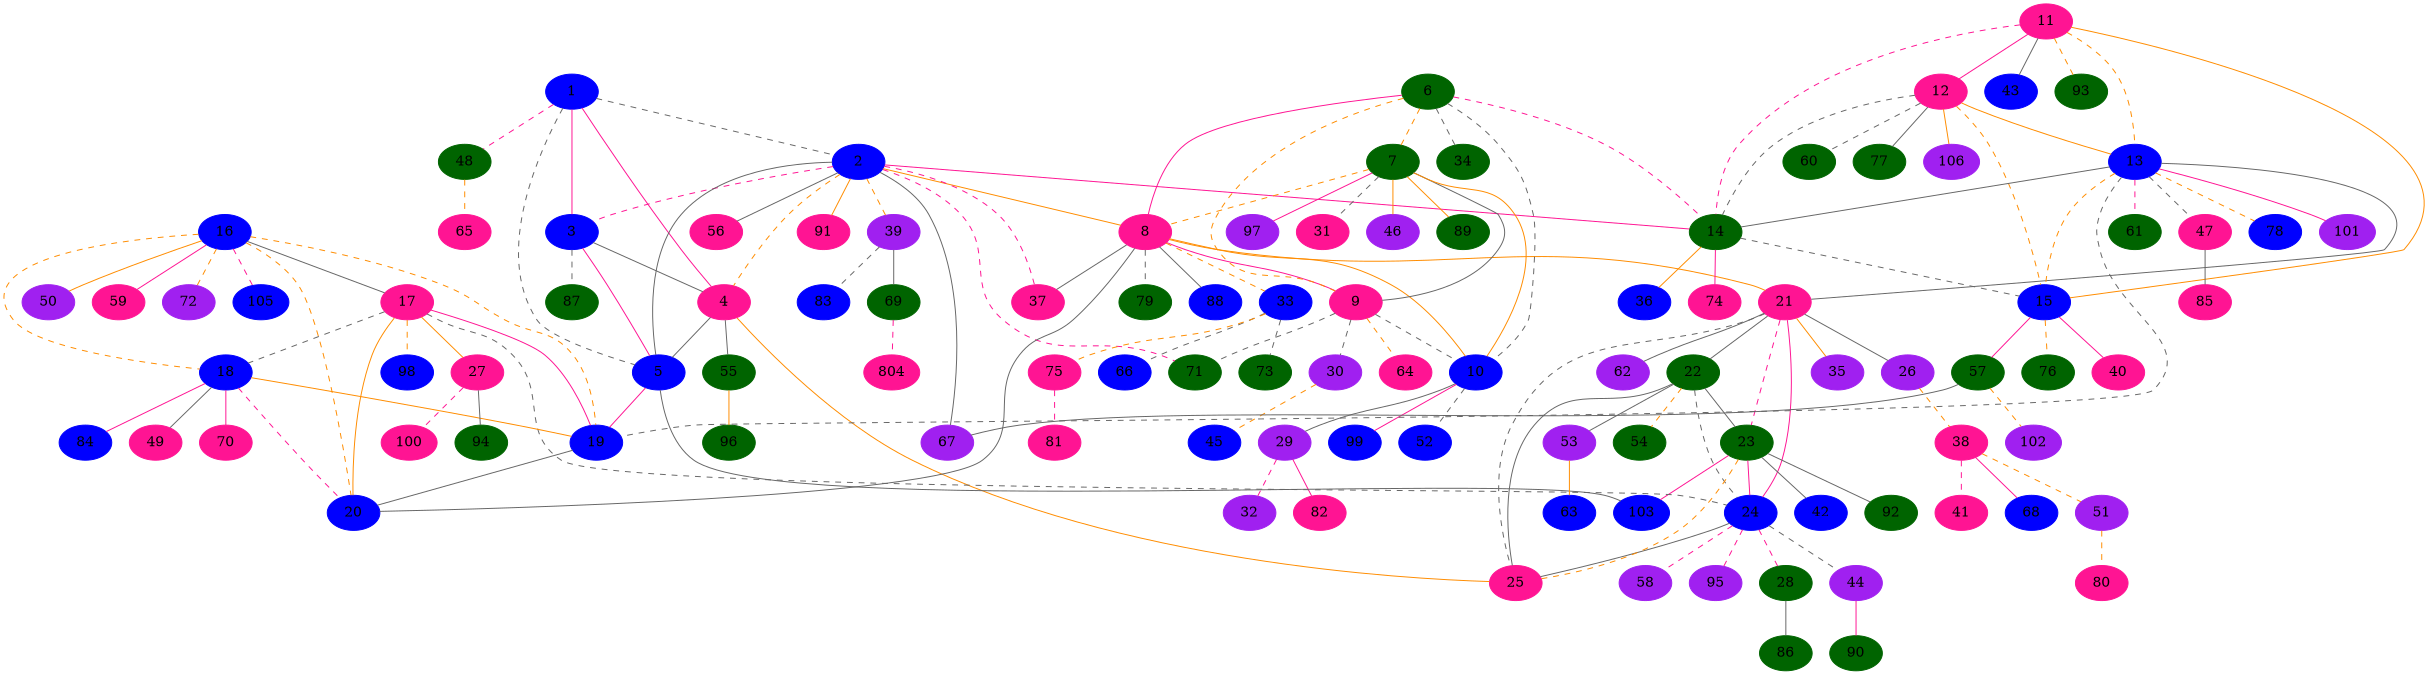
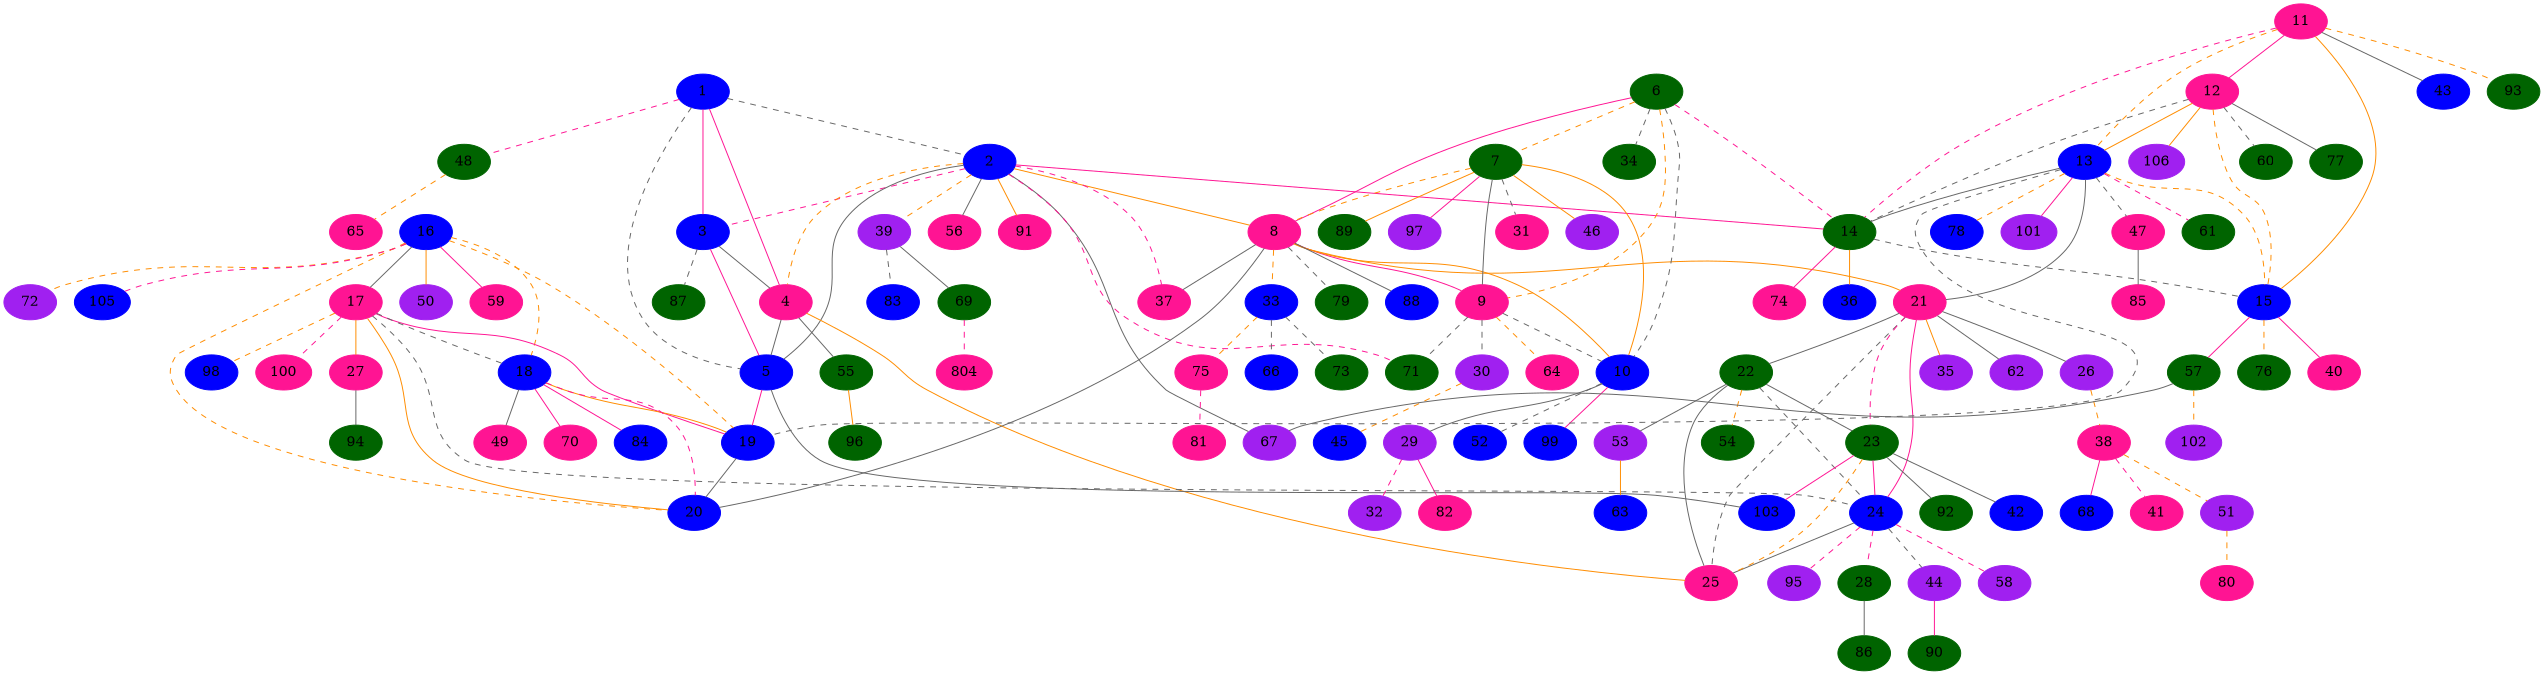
edge "27" -- "100": now "17" -- "100"
